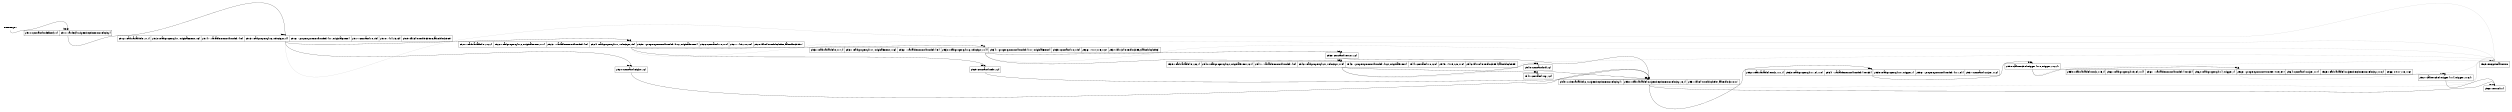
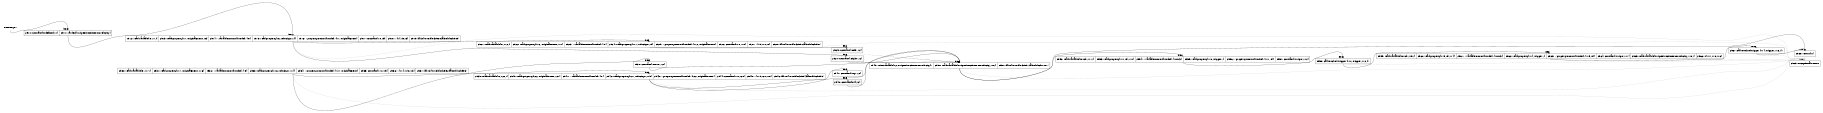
edge "2921: read-variable['e',v12,-]" -> "2930: read-variable['e',v17,-]": removed
